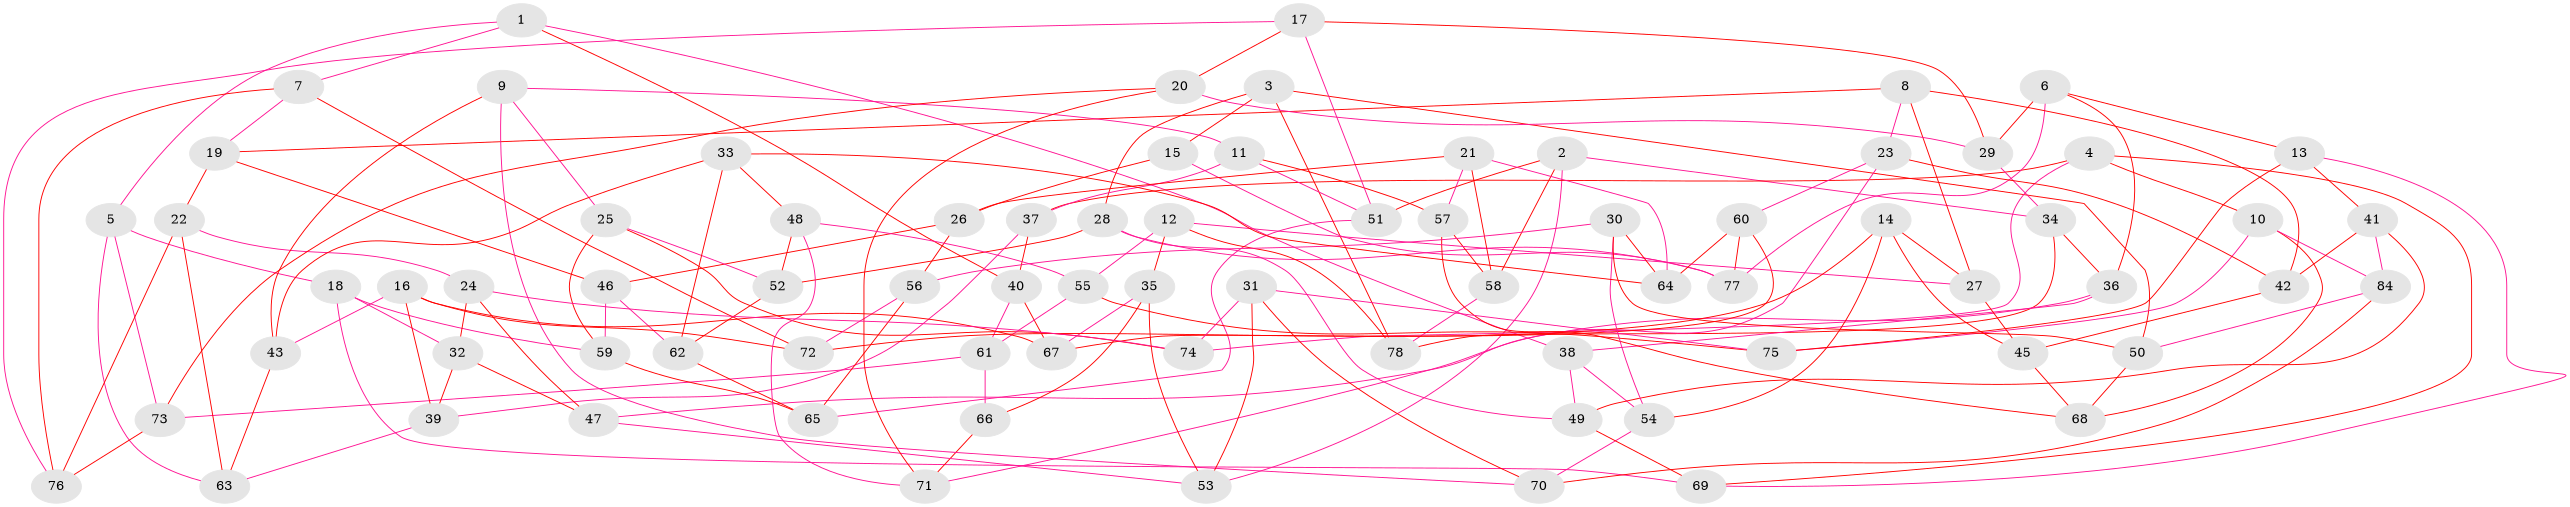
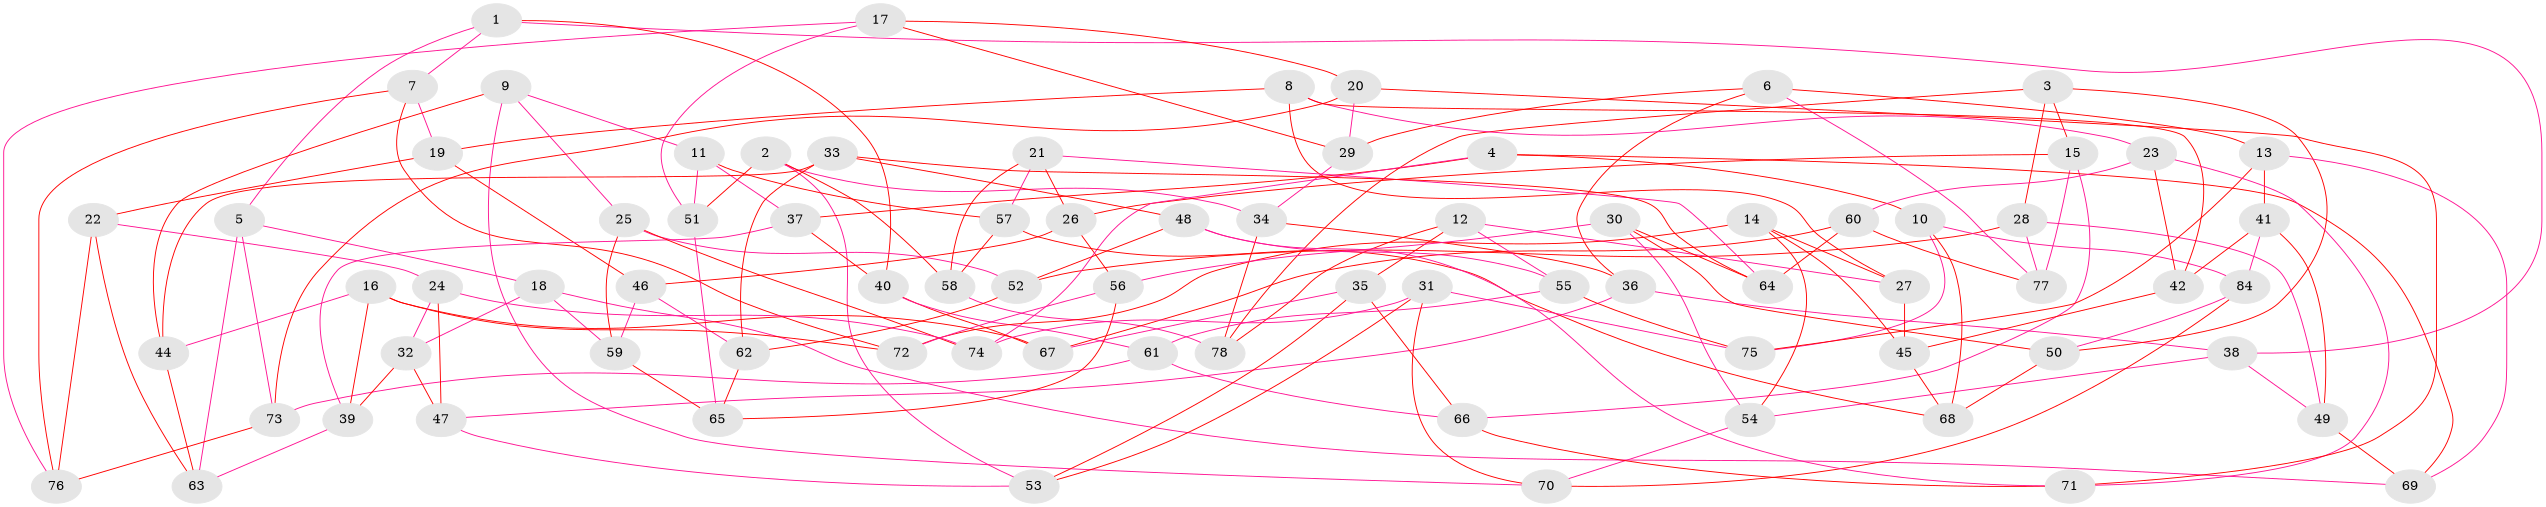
edge "24" -- "32": color red -> deeppink
node "43": label "43" -> "44"
edge "15" -- "66": added
